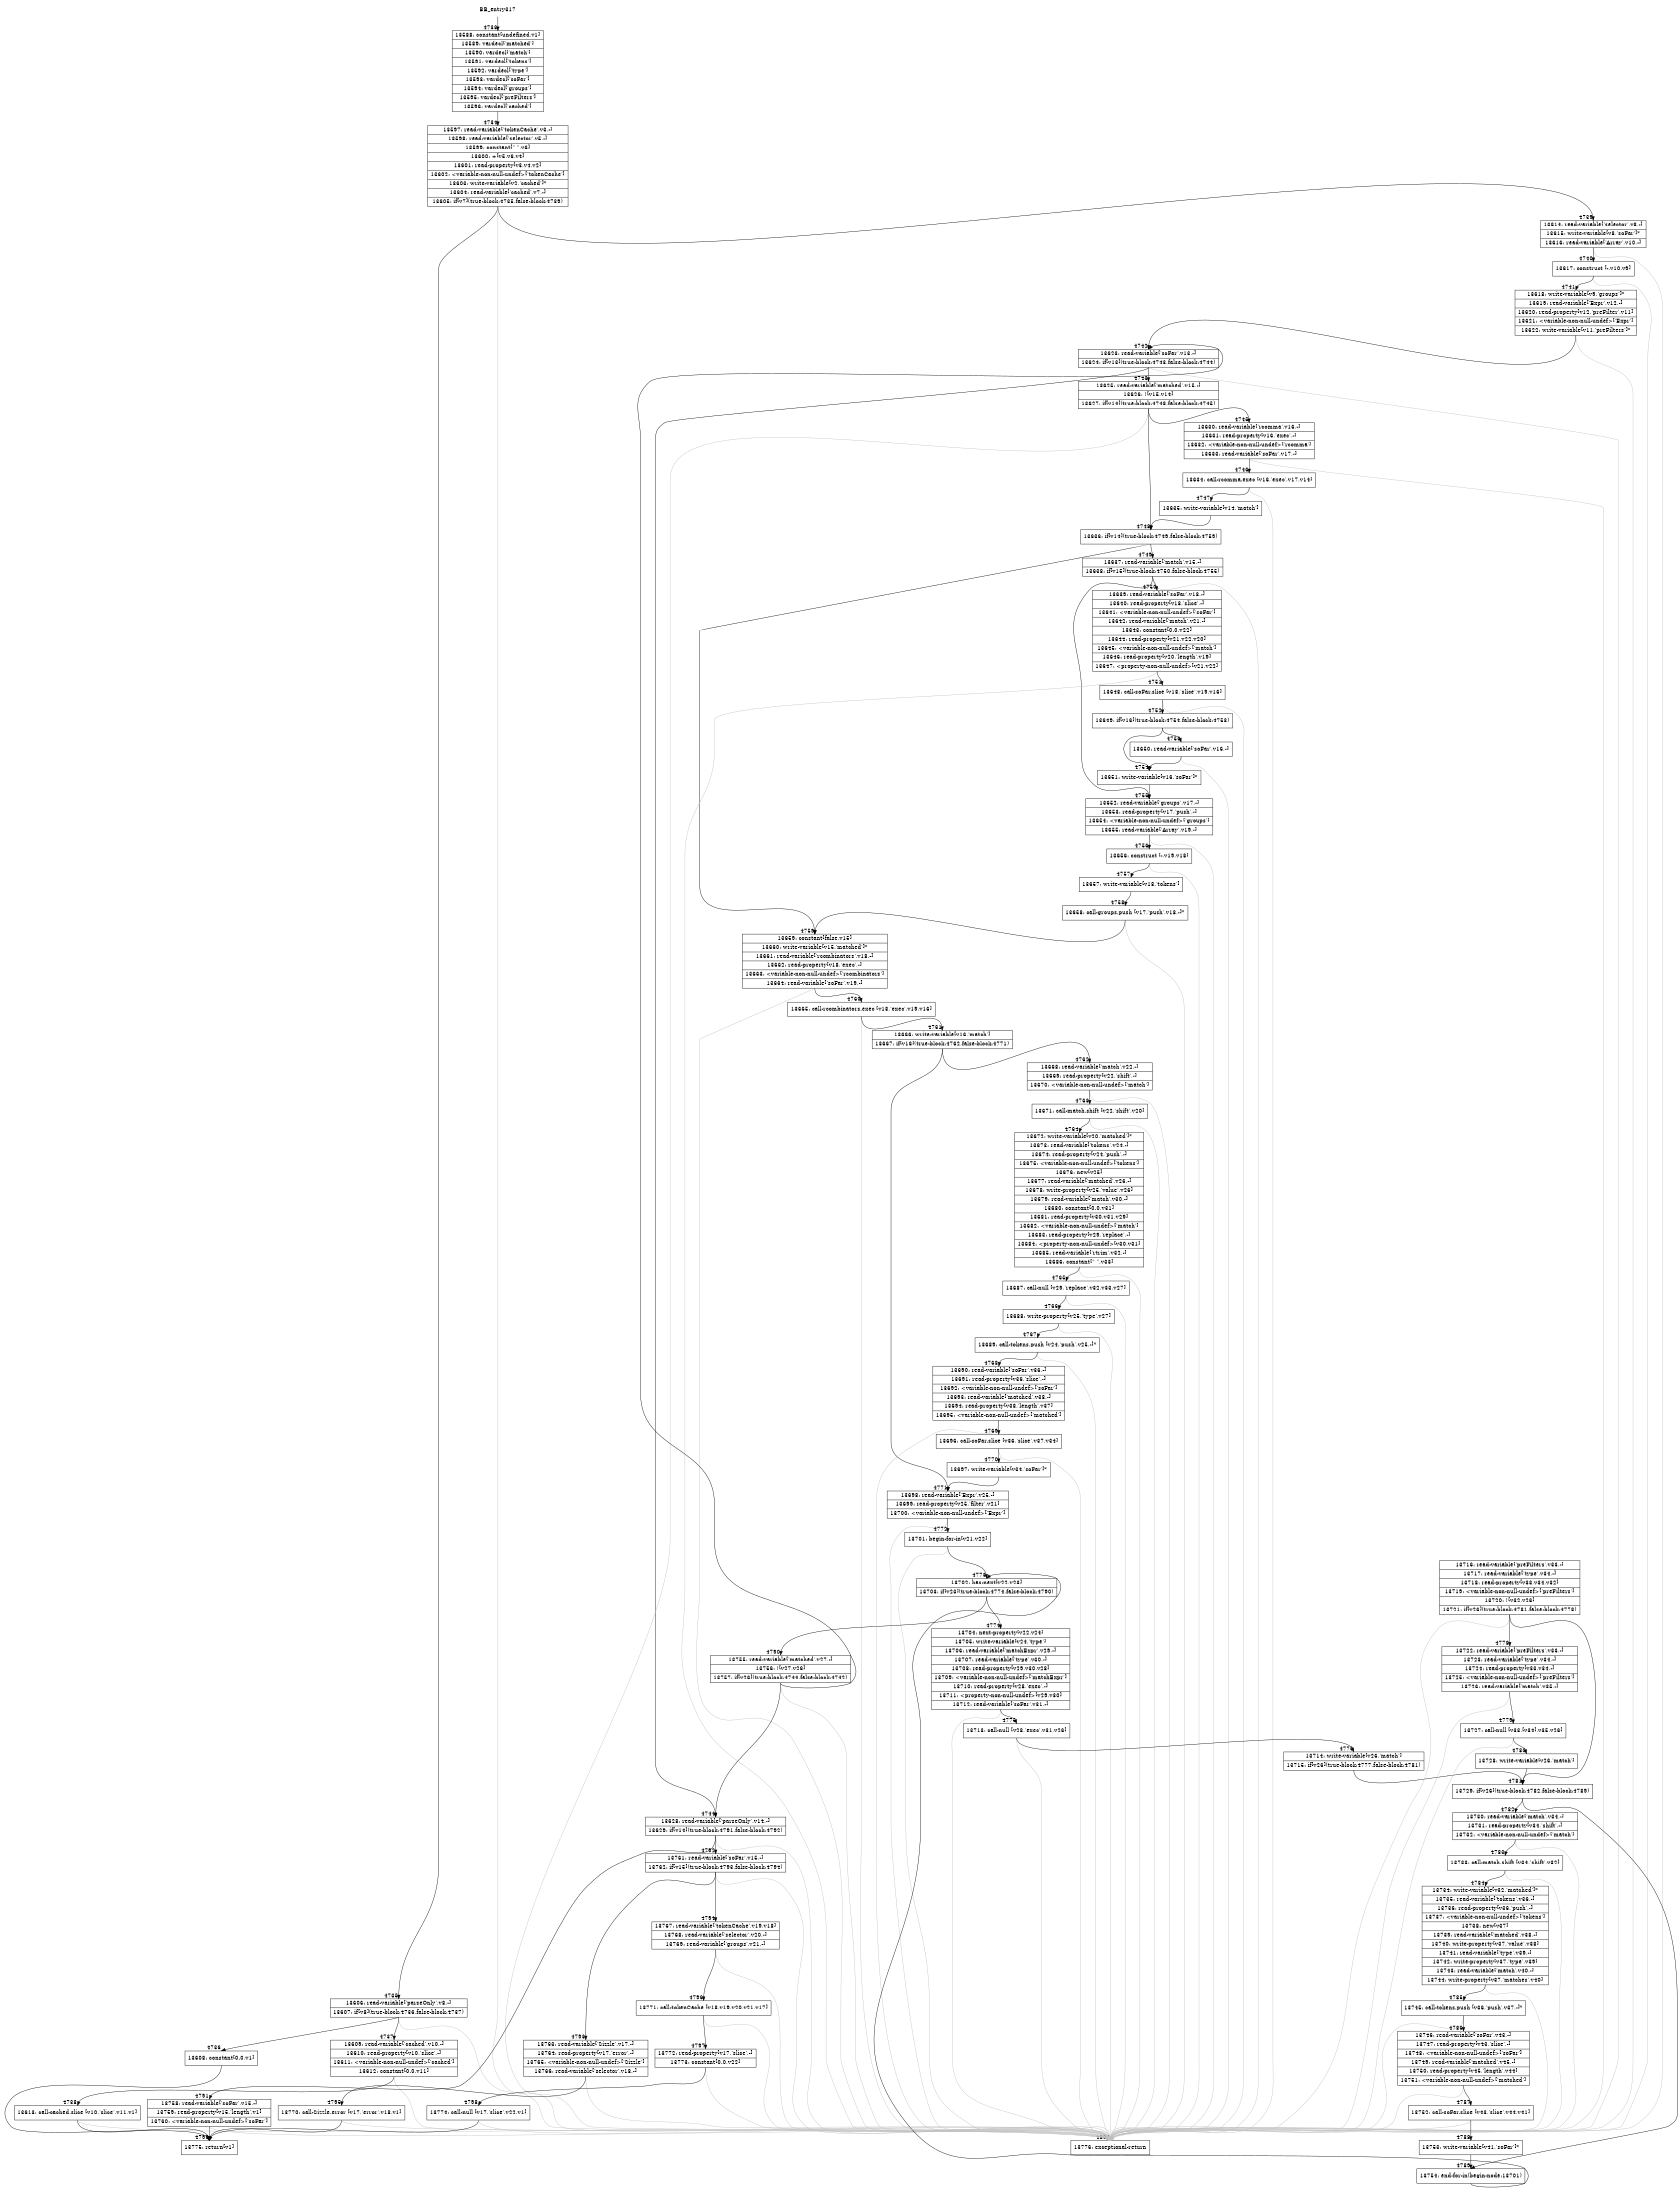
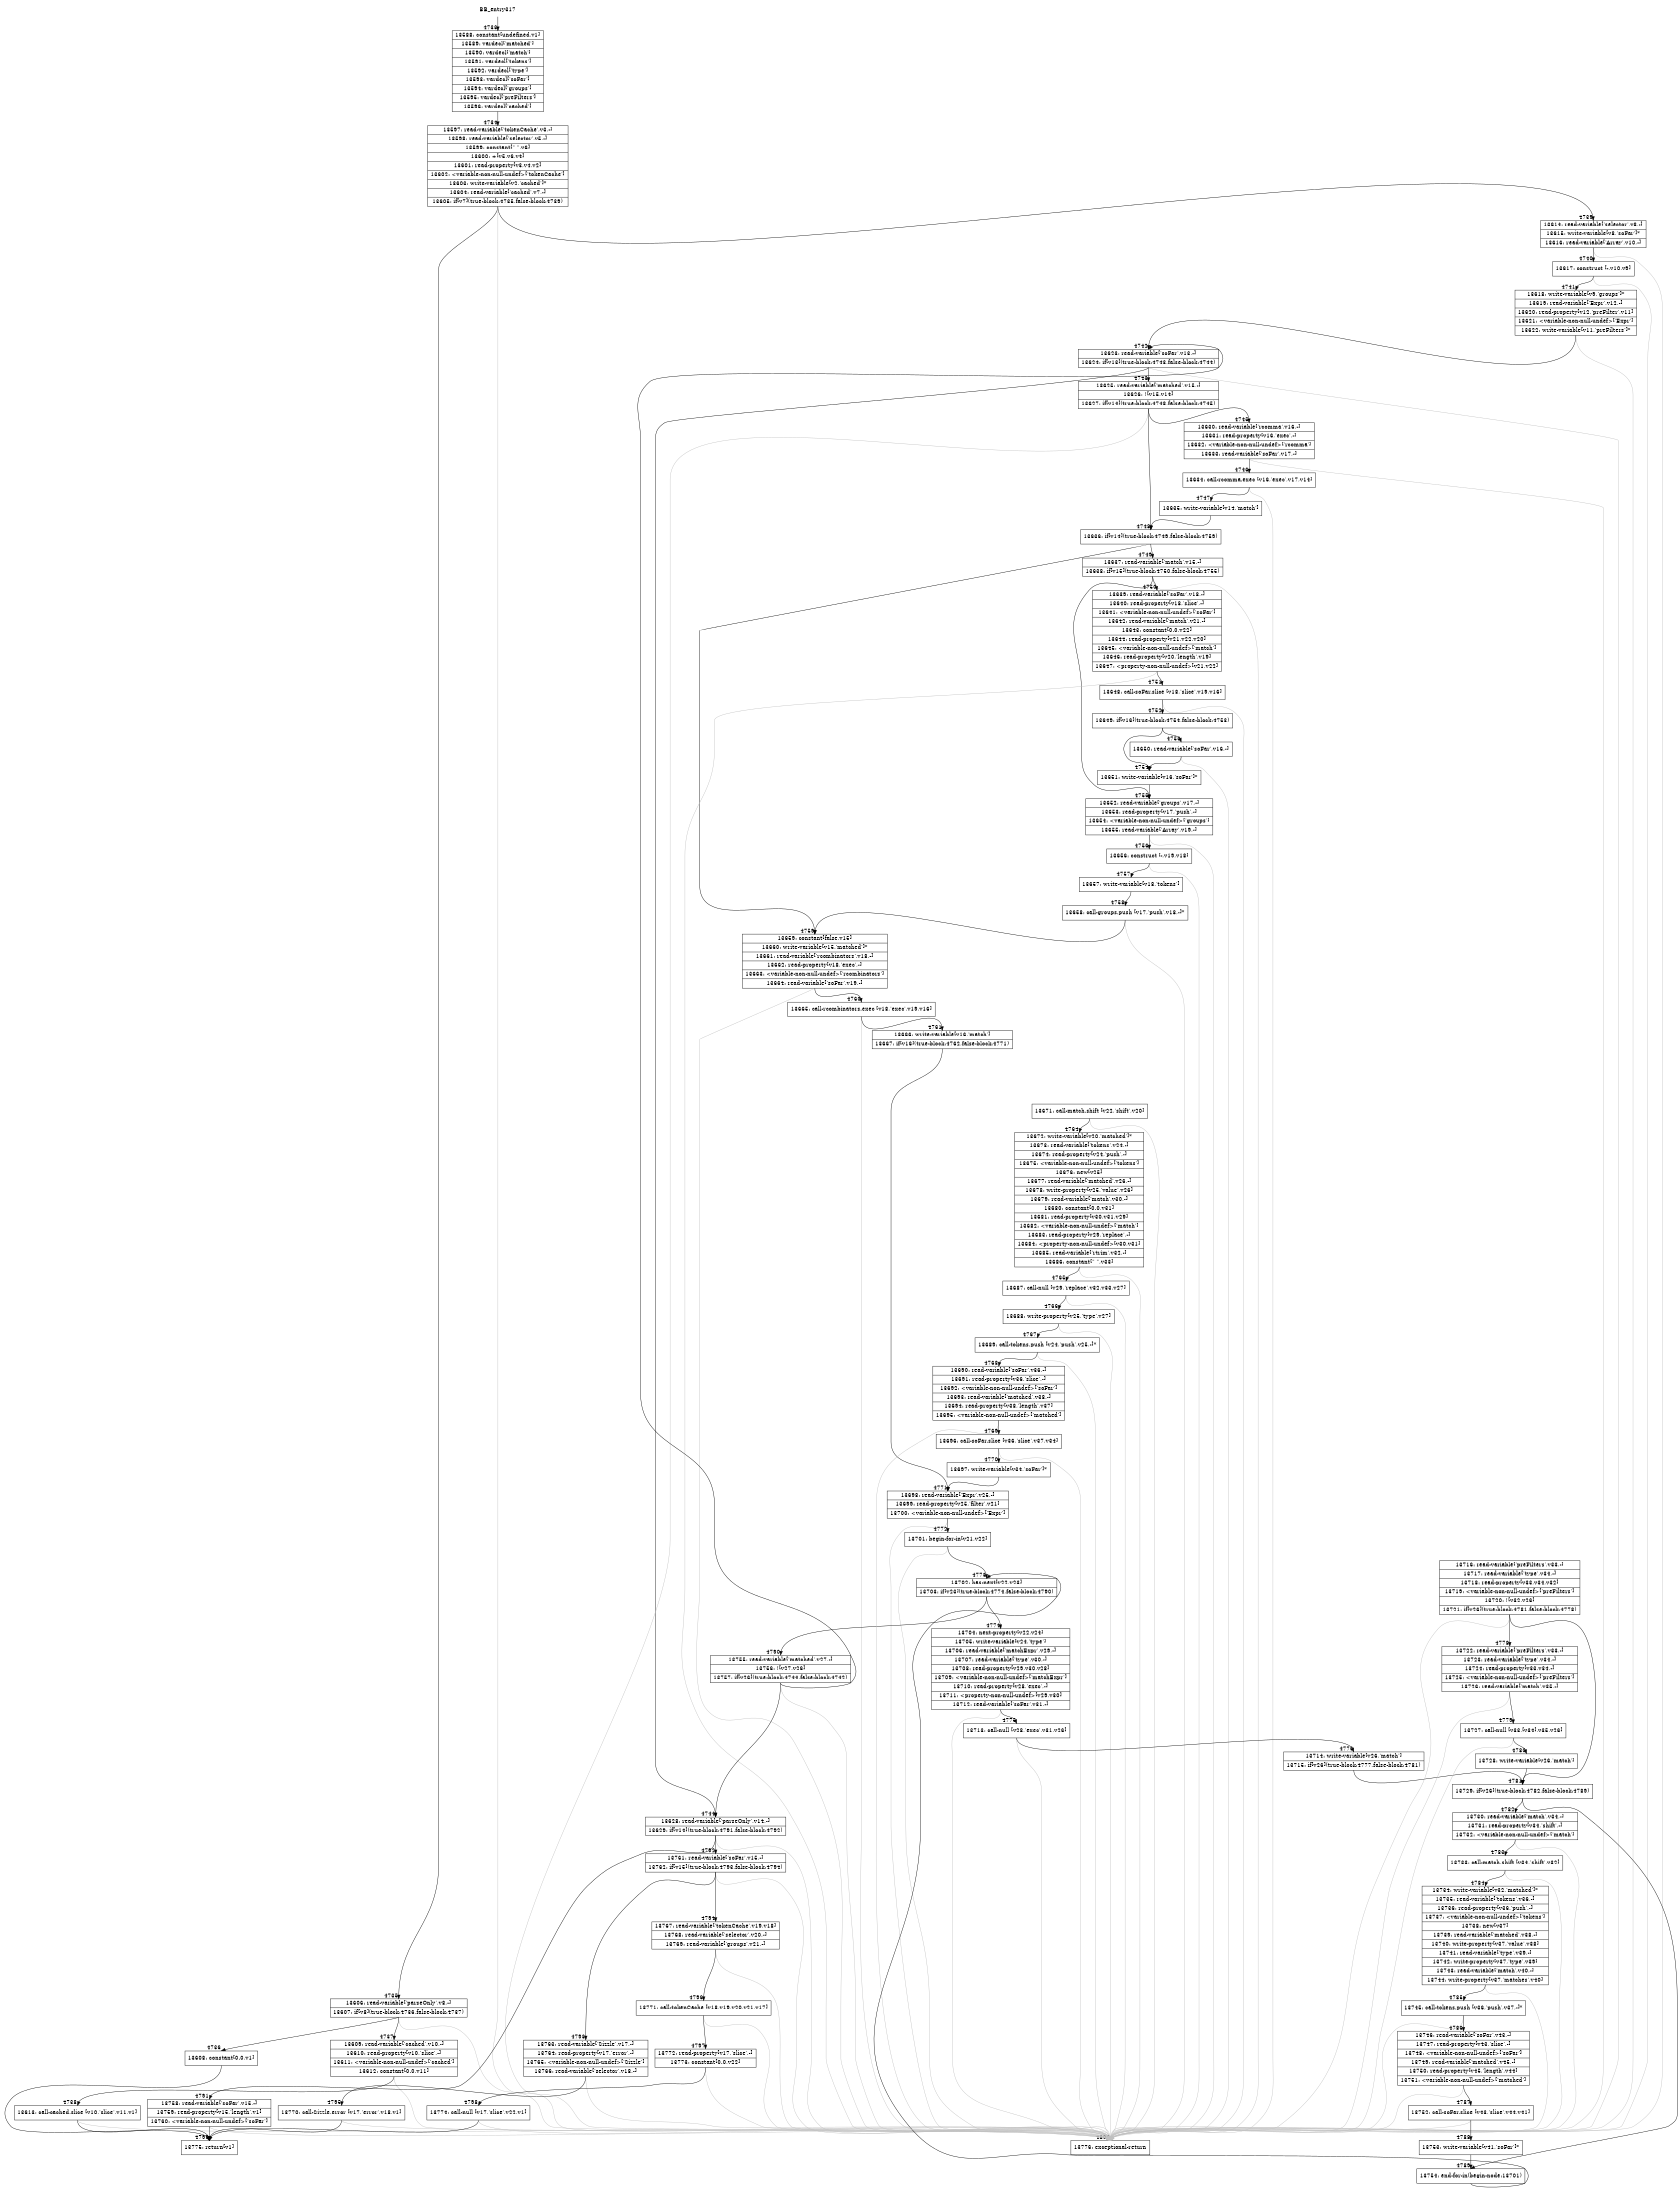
node "13668: read-variable['match',v22,-]": removed
